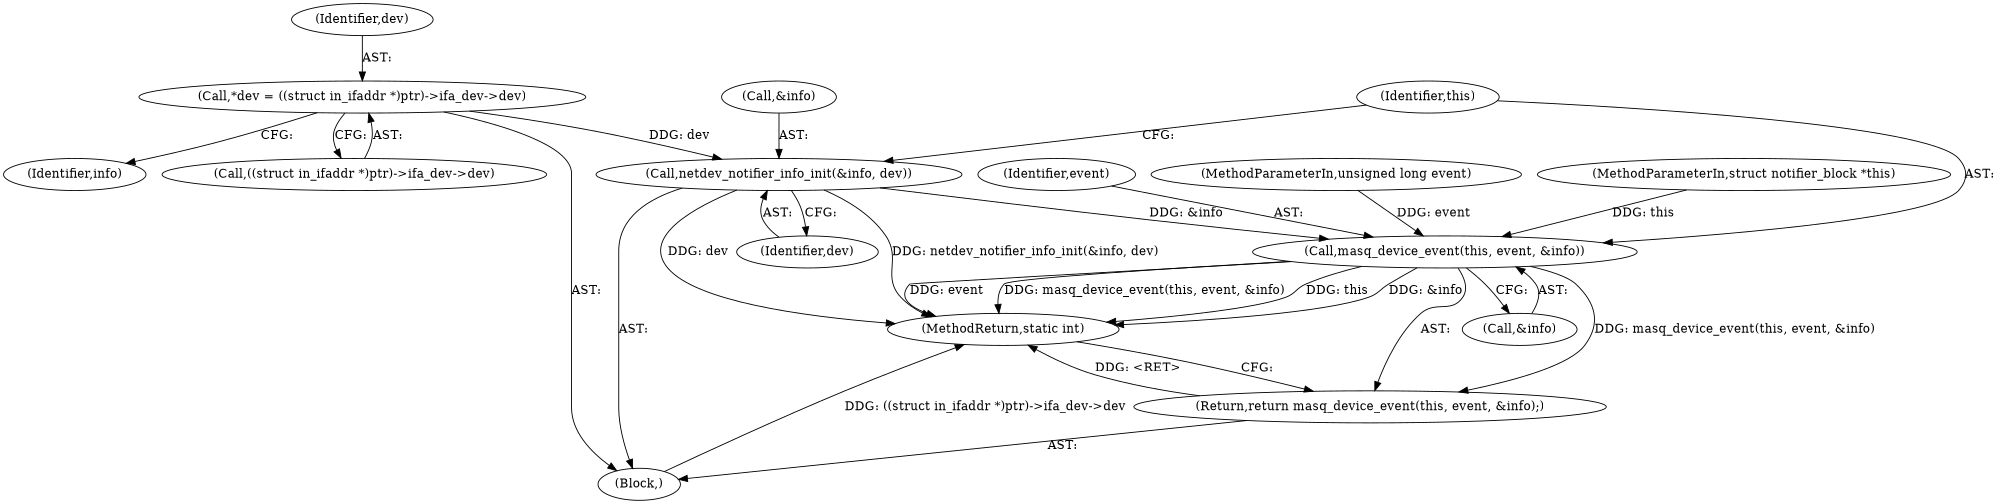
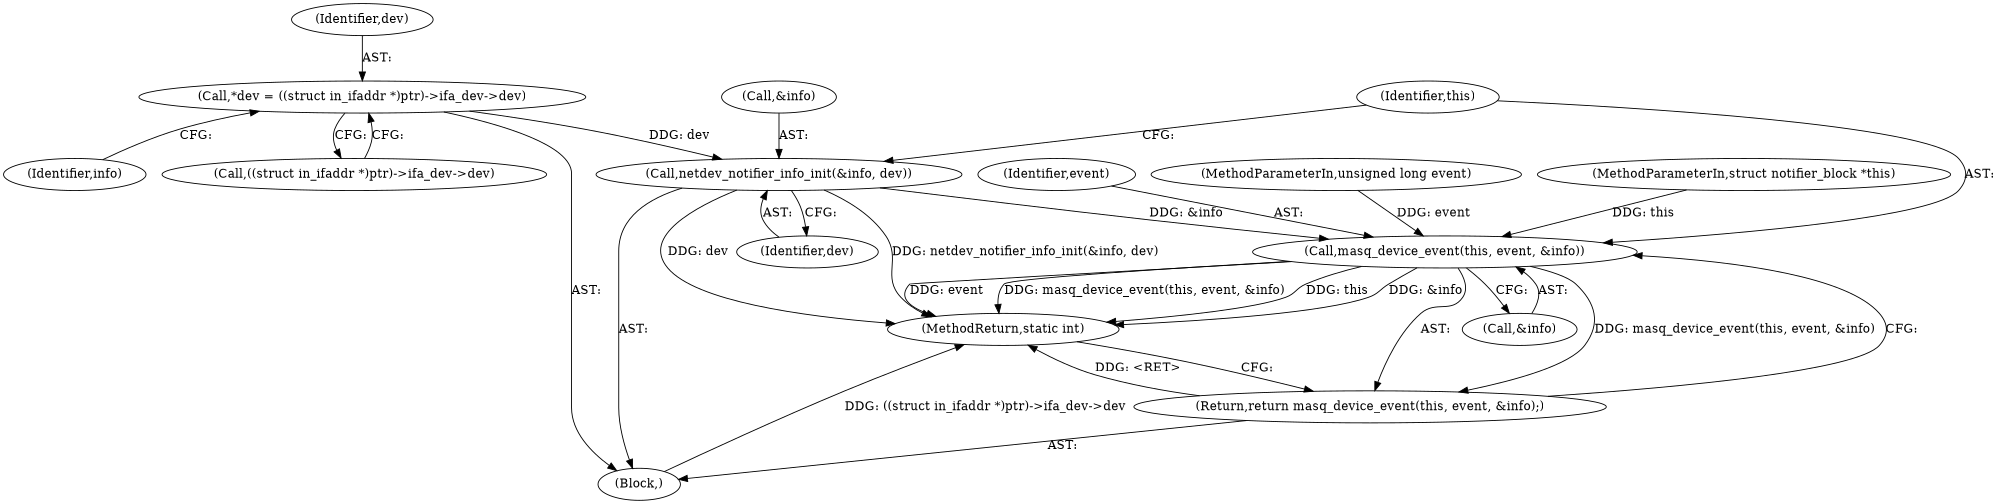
edge "(Call,((struct in_ifaddr *)ptr)->ifa_dev->dev)" -> "(Call,*dev = ((struct in_ifaddr *)ptr)->ifa_dev->dev)": label "AST: " -> "CFG: "
edge "(Call,*dev = ((struct in_ifaddr *)ptr)->ifa_dev->dev)" -> "(Identifier,info)": reversed
edge "(Return,return masq_device_event(this, event, &info);)" -> "(Call,masq_device_event(this, event, &info))": added, label "CFG:"
